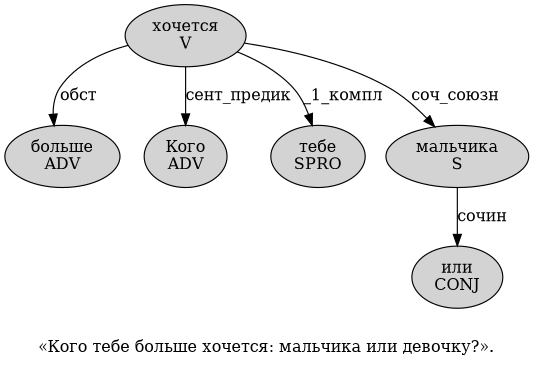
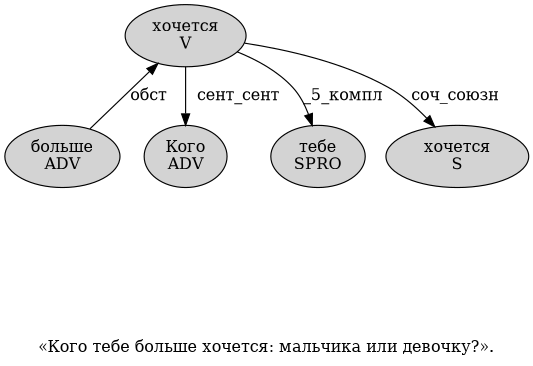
edge "хочется V" -> "больше ADV": reversed
edge "хочется V" -> "Кого ADV": label "сент_предик" -> "сент_сент"
edge "хочется V" -> "тебе SPRO": label "_1_компл" -> "_5_компл"
node "мальчика S": label "мальчика S" -> "хочется S"
node "или CONJ": removed
